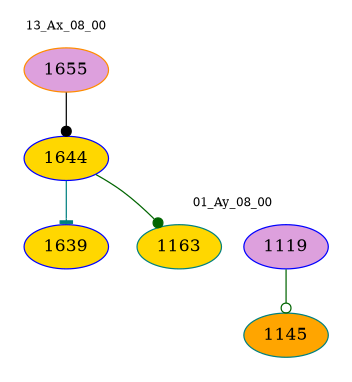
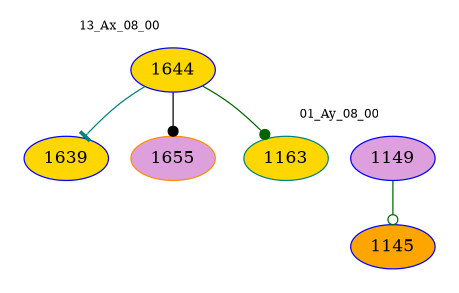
edge "1655" -> "1644": reversed
node "1119": label "1119" -> "1149"
node "1145": color teal -> blue
